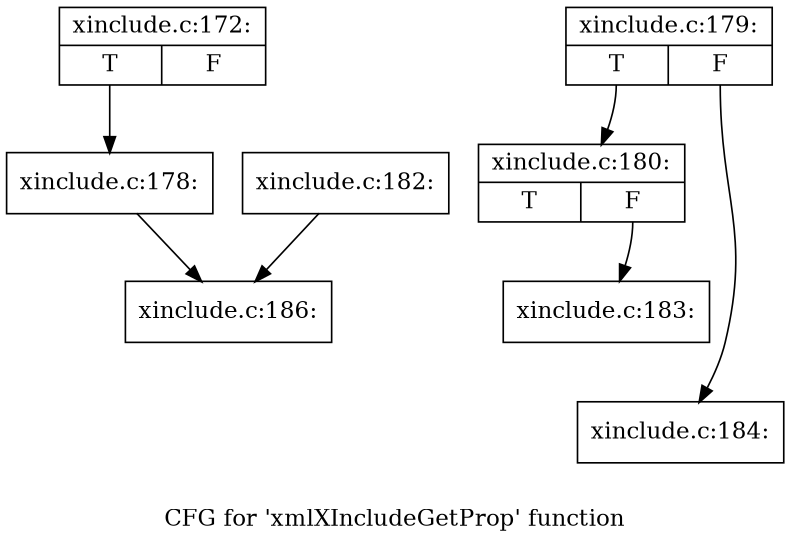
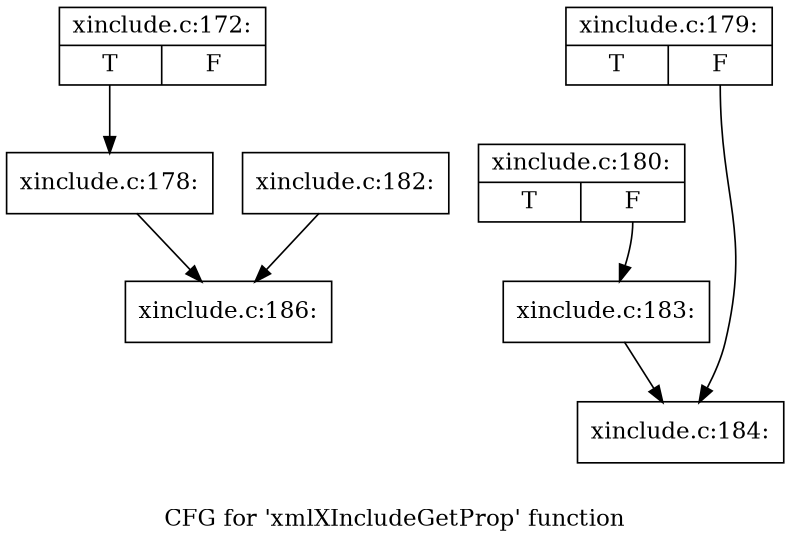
edge "xinclude.c:179:" -> "xinclude.c:180:": removed
edge "xinclude.c:183:" -> "xinclude.c:184:": added
